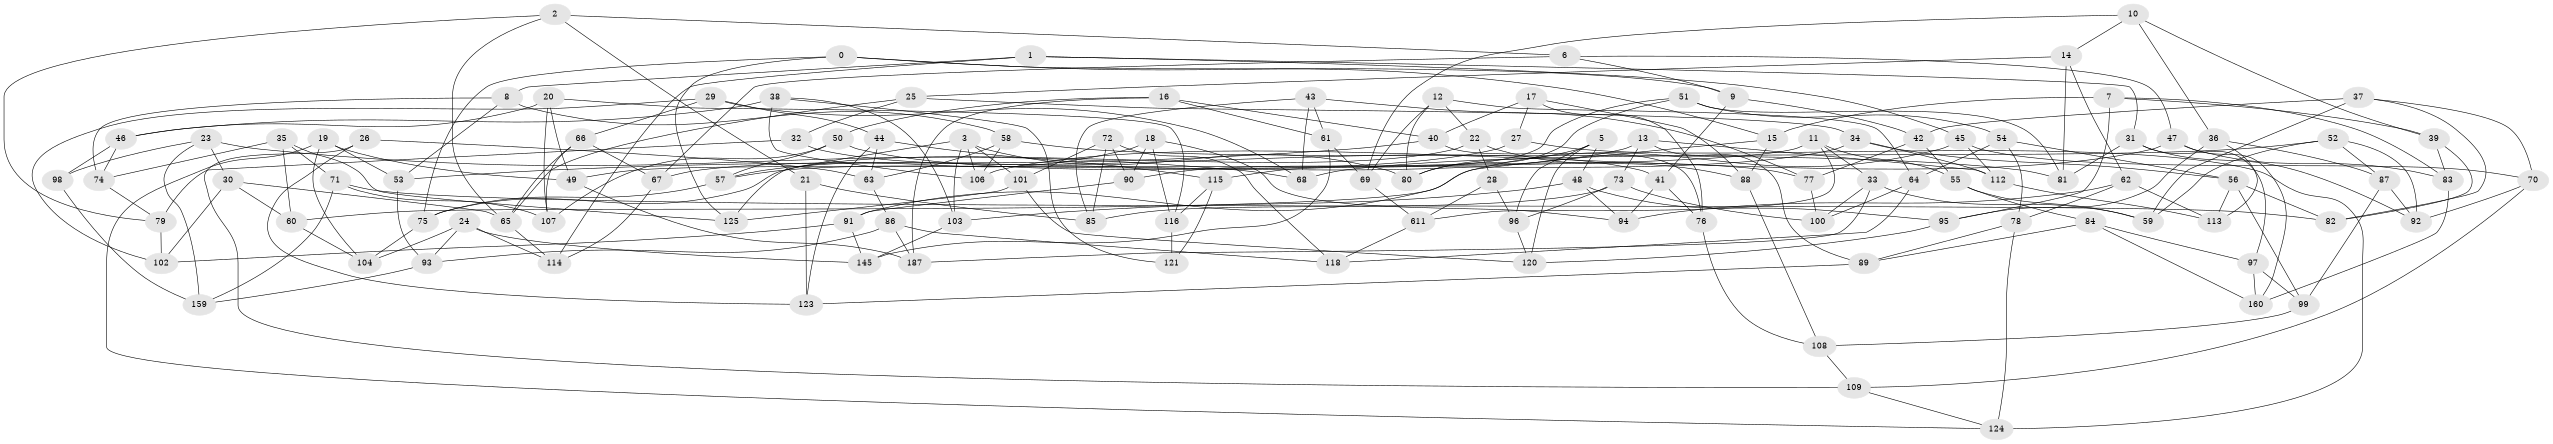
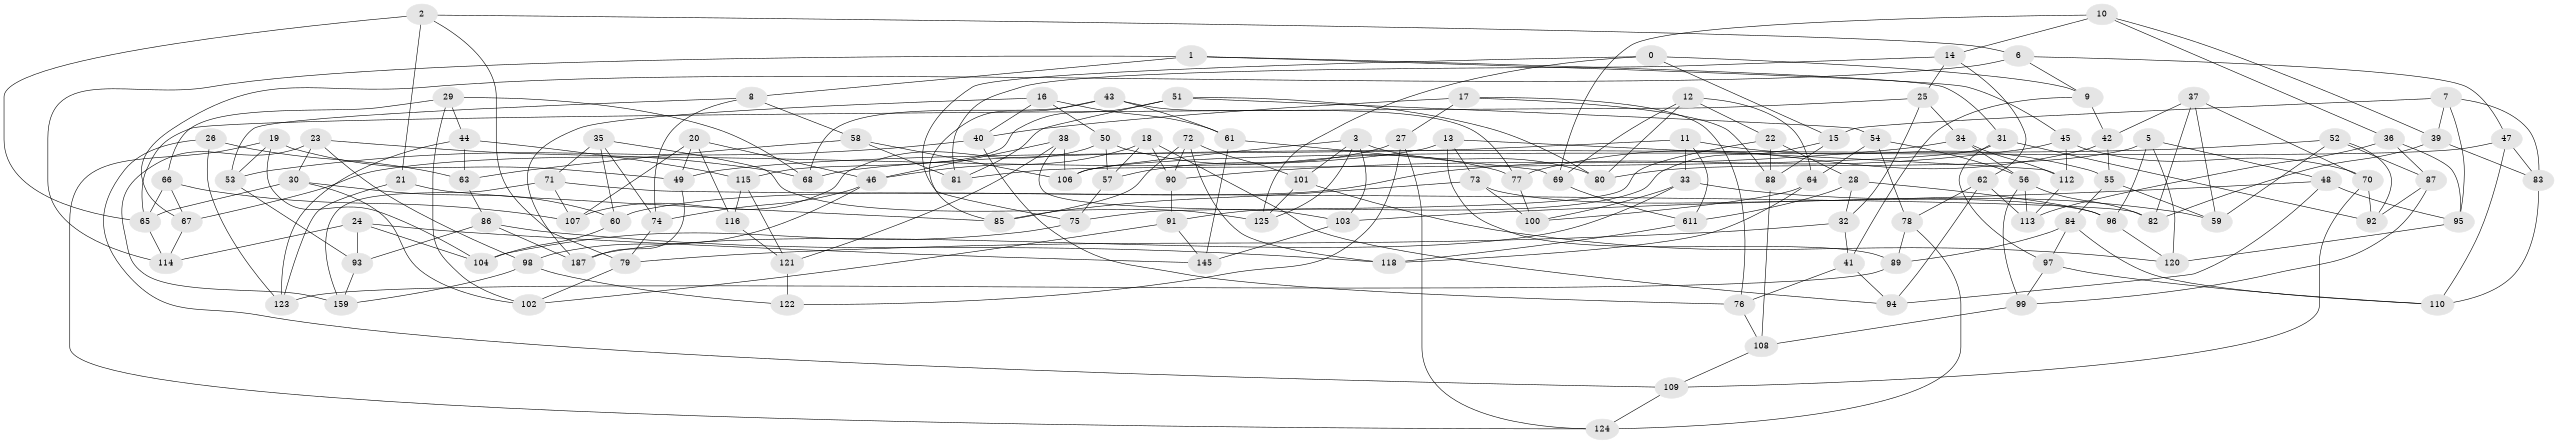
edge "18" -- "116": now "18" -- "46"
edge "28" -- "32": added
node "122": added
node "160": label "160" -> "110"
